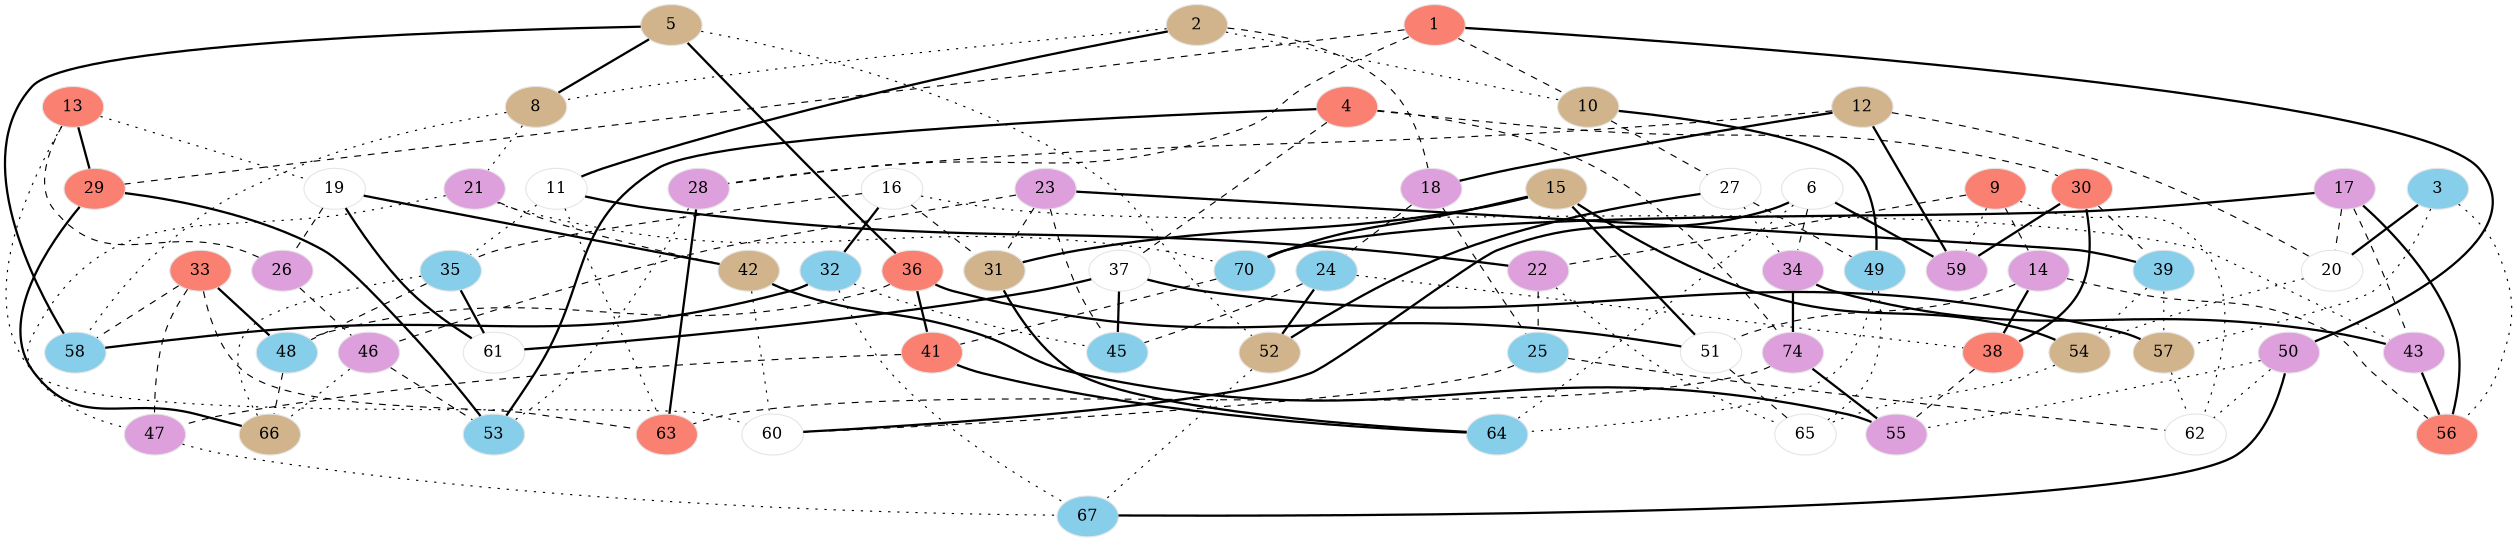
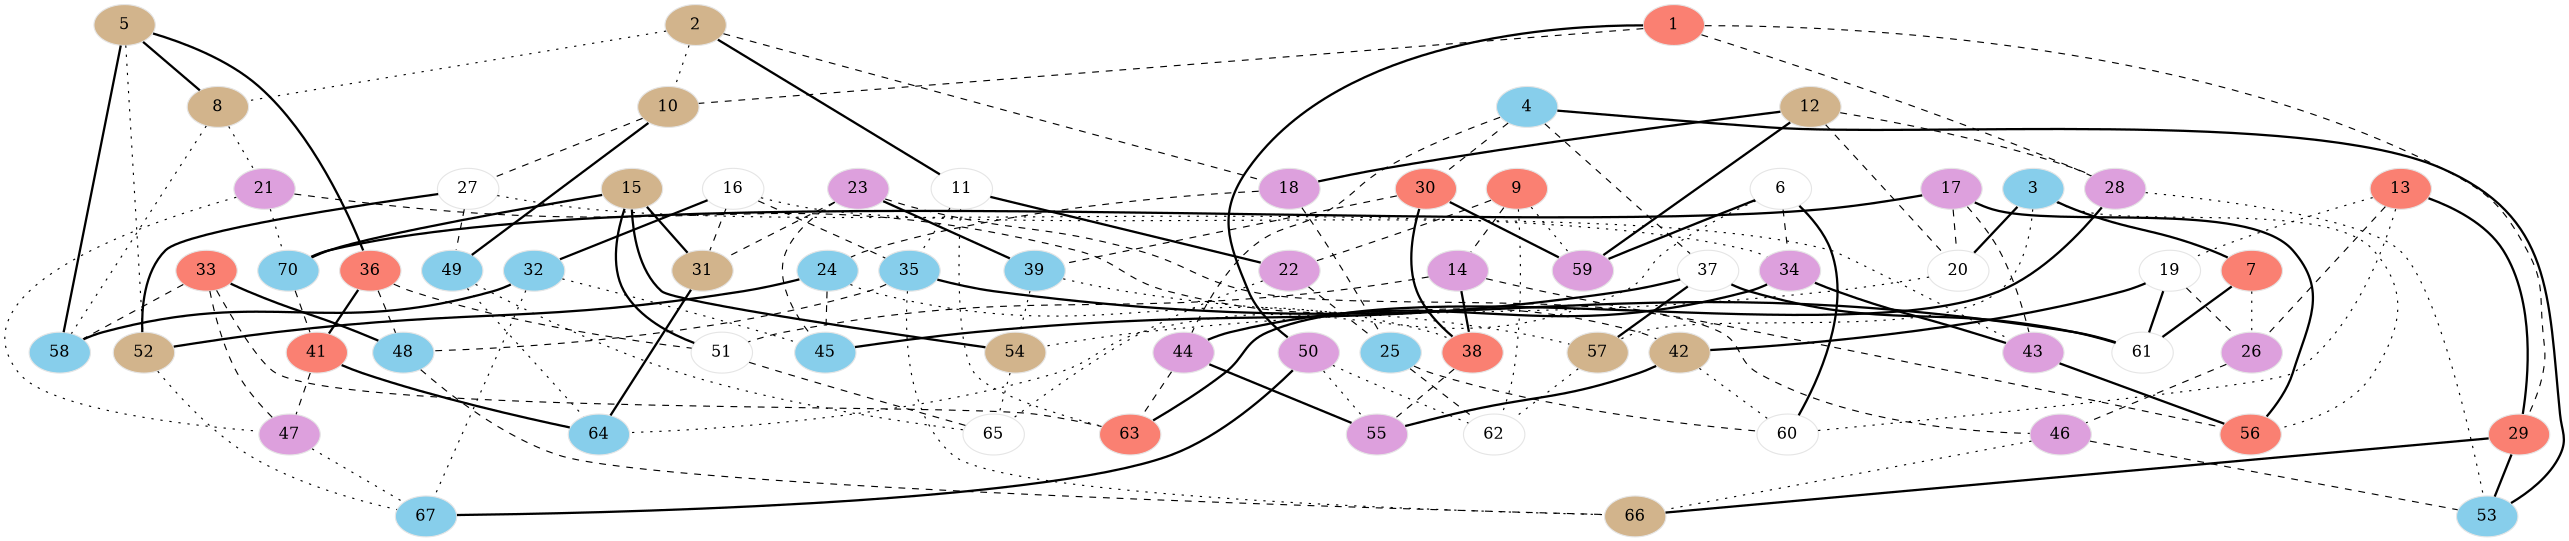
node "4": fillcolor salmon -> skyblue
node "7": added
edge "36" -- "51": style bold -> dashed
node "74": label "74" -> "44"
